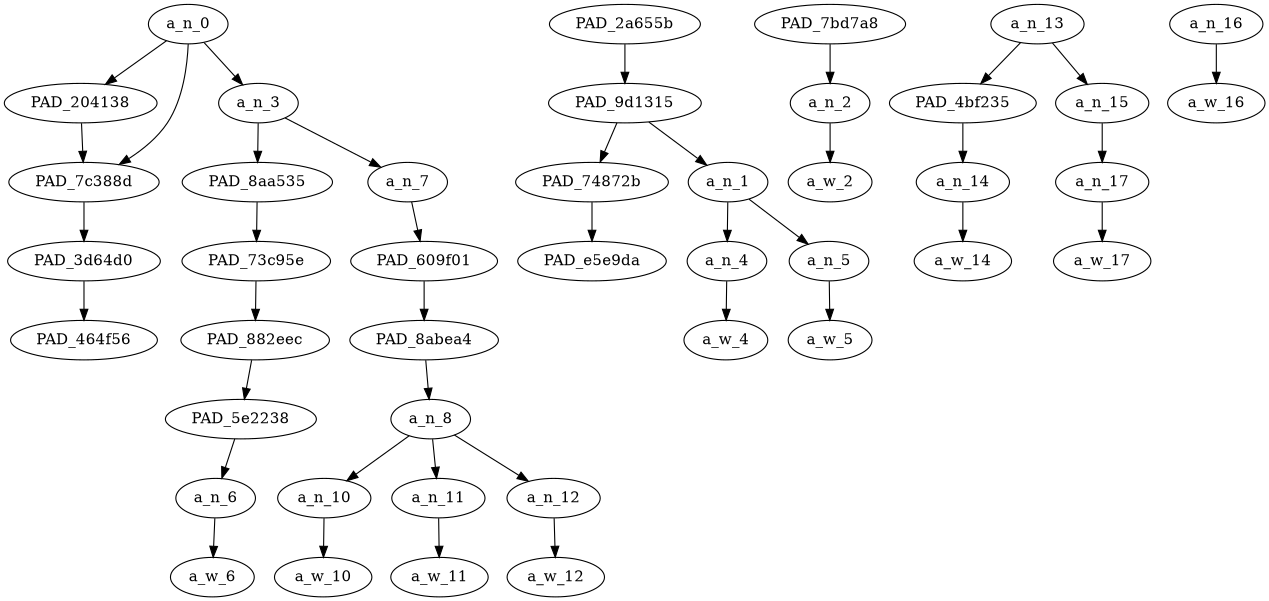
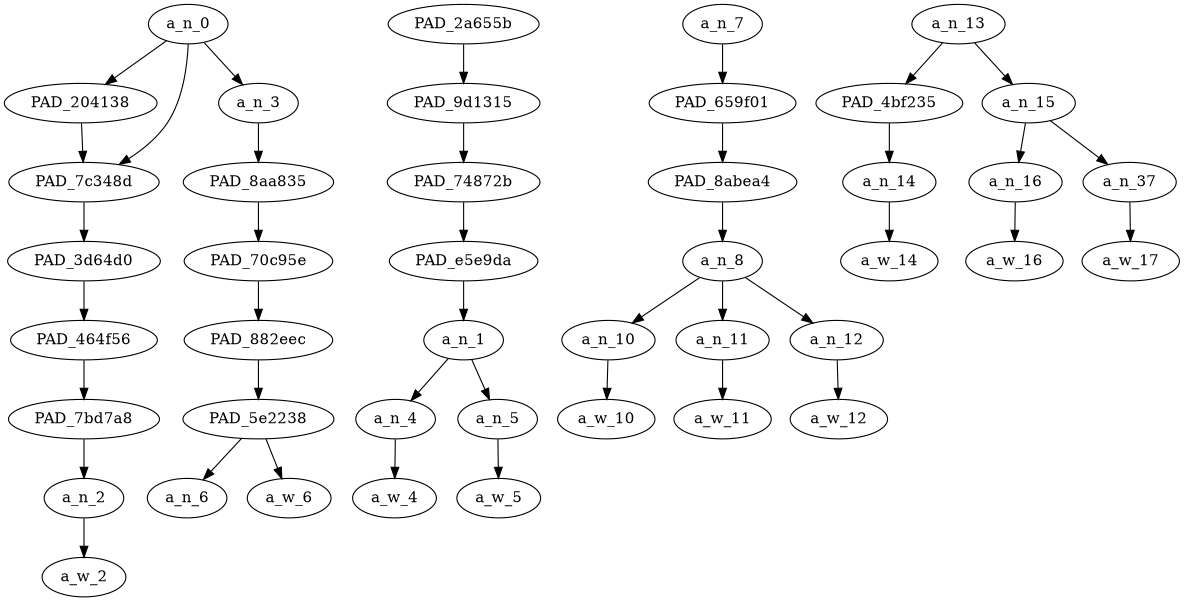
edge "a_n_15" -> "a_n_16": added
edge "a_n_3" -> "a_n_7": removed
edge "PAD_9d1315" -> "a_n_1": now "PAD_e5e9da" -> "a_n_1"
node "PAD_7c388d": label "PAD_7c388d" -> "PAD_7c348d"
node "PAD_8aa535": label "PAD_8aa535" -> "PAD_8aa835"
node "a_n_17": label "a_n_17" -> "a_n_37"
node "PAD_73c95e": label "PAD_73c95e" -> "PAD_70c95e"
node "PAD_609f01": label "PAD_609f01" -> "PAD_659f01"
edge "PAD_464f56" -> "PAD_7bd7a8": added
edge "a_n_6" -> "a_w_6": now "PAD_5e2238" -> "a_w_6"
